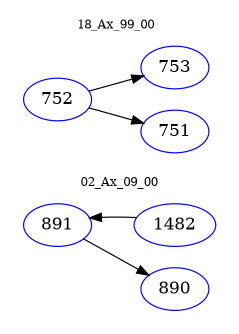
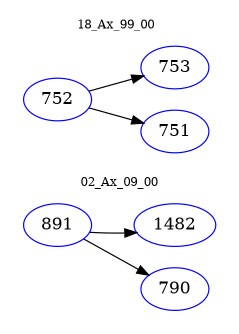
edge "1482" -> "891": reversed
node "890": label "890" -> "790"
